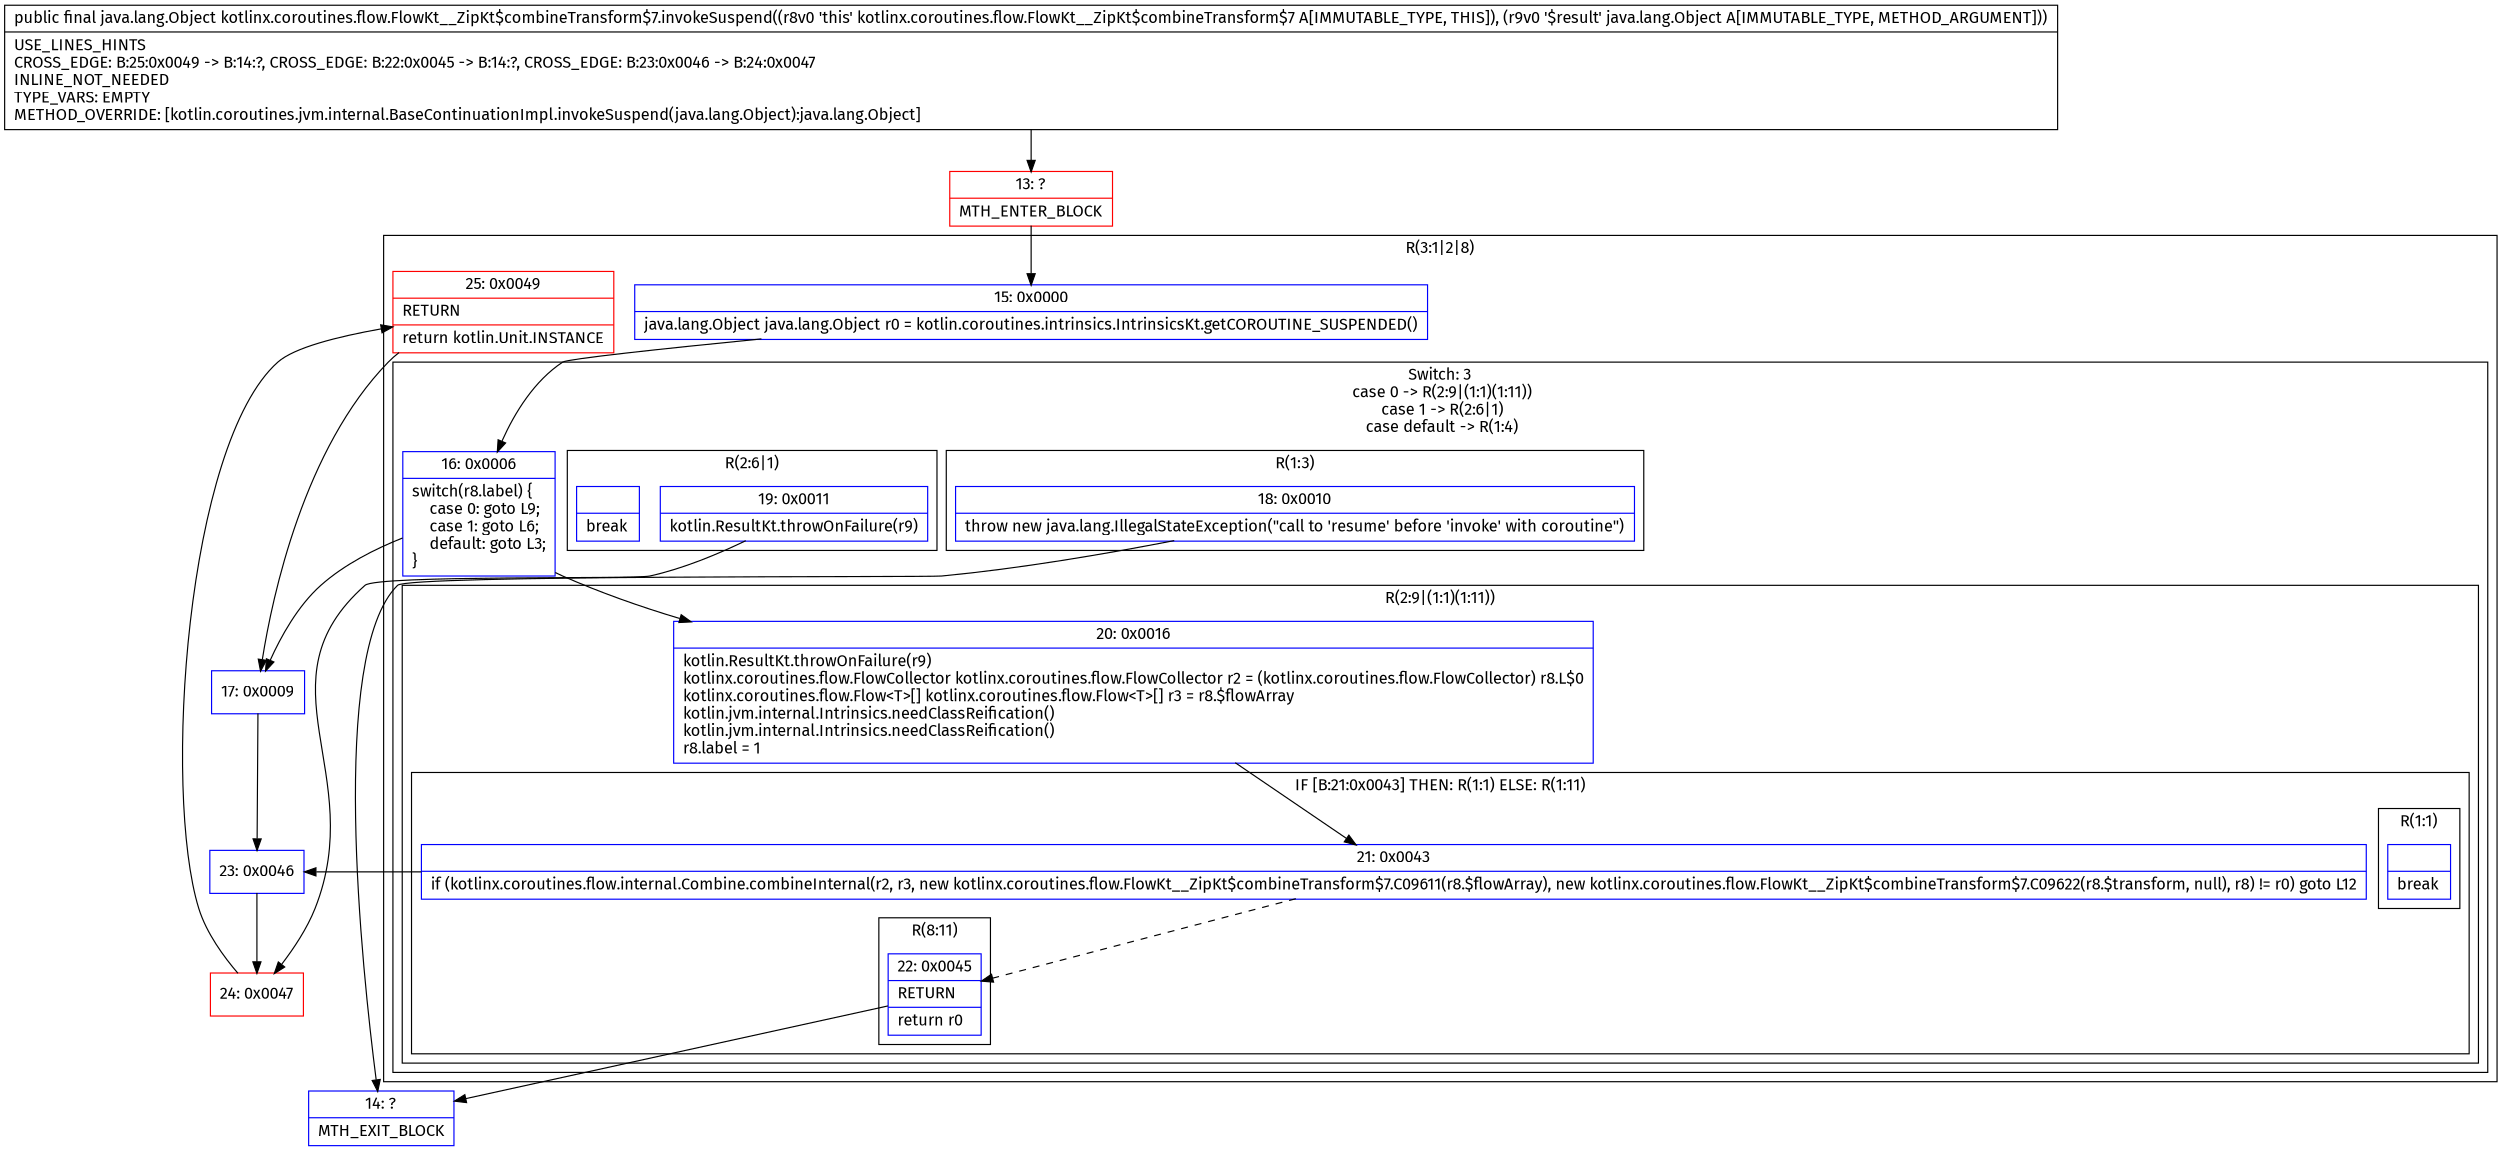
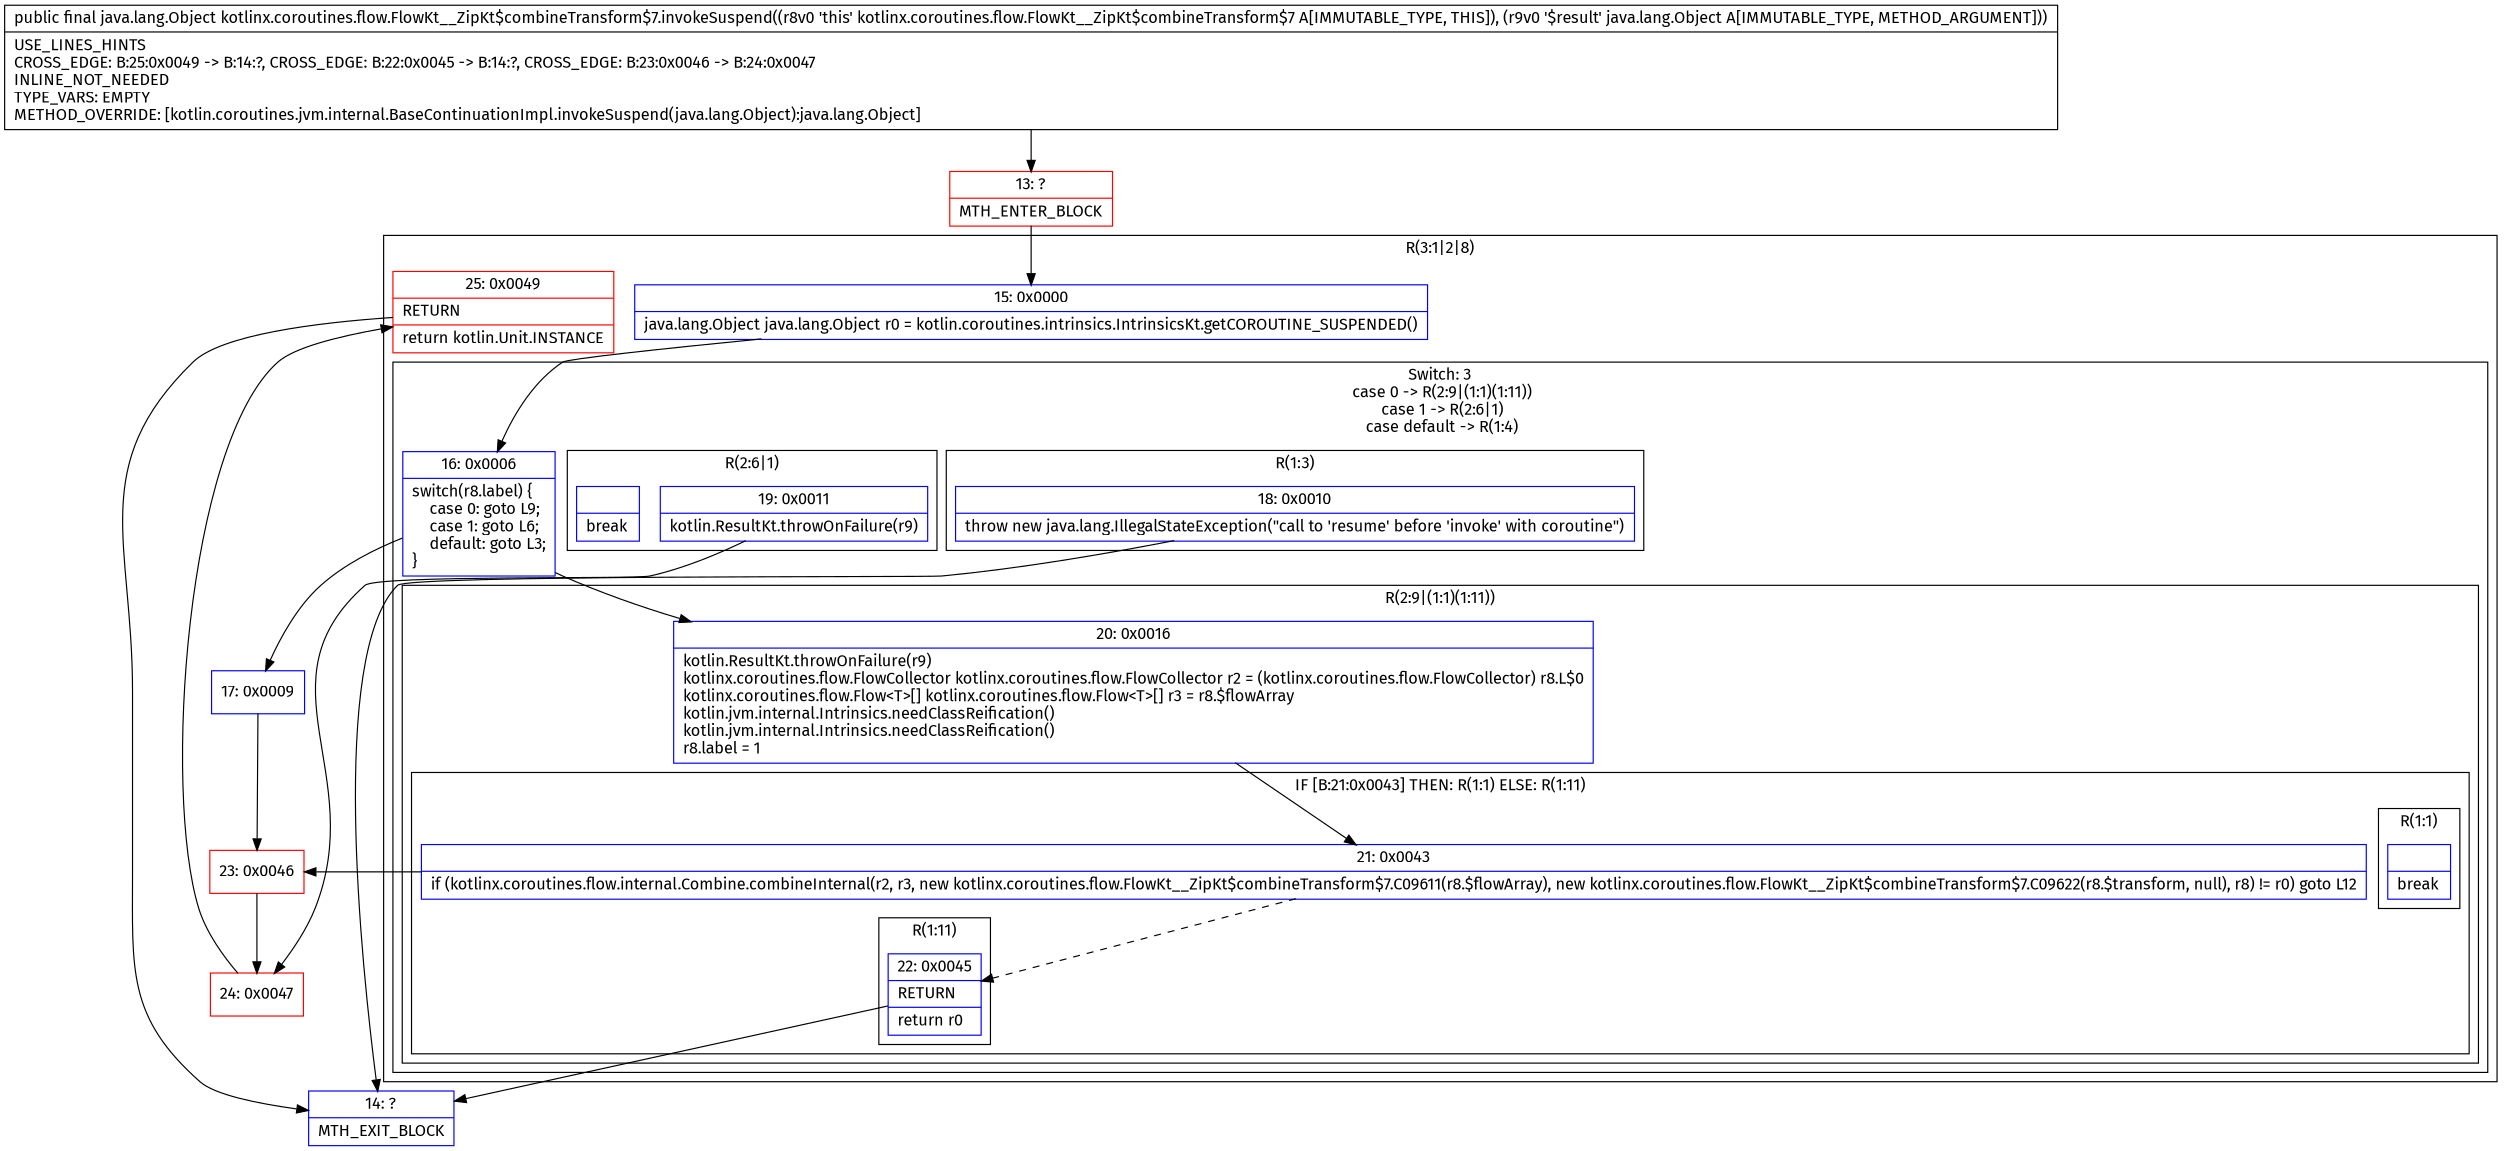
edge "25: 0x0049" -> "17: 0x0009": now "25: 0x0049" -> "14: ?"
node "23: 0x0046": color blue -> red
cluster "R(8:11)": label "R(8:11)" -> "R(1:11)"
